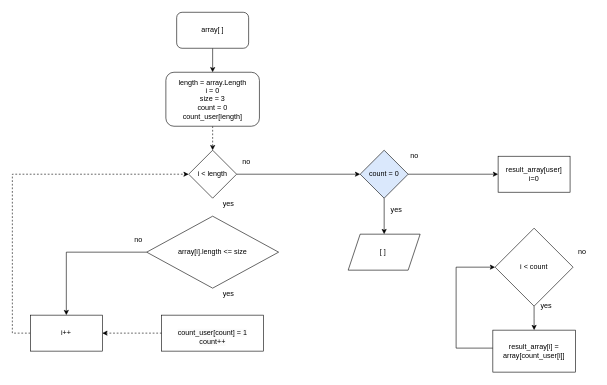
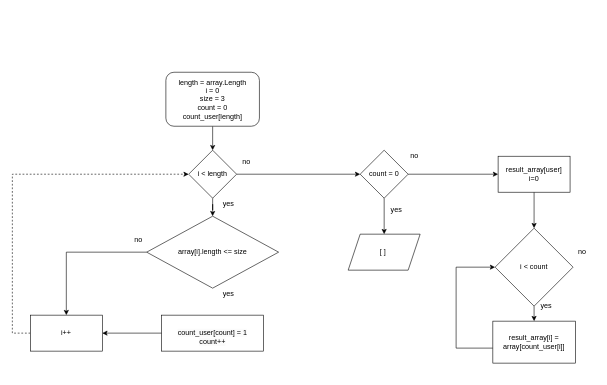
node "array[ ]": removed
edge "array[ ]" -> "length = array.Length i = 0 size = 3 count = 0 count_user[length]": removed
edge "length = array.Length i = 0 size = 3 count = 0 count_user[length]" -> "i < length": style dashed -> solid
node "count = 0": fillcolor #dae8fc -> #ffffff
edge "i < length" -> "array[i].length <= size": added
edge "result_array[user] i=0" -> "i < count": added
edge "count_user[count] = 1count++" -> "i++": style dashed -> solid
node "result_array[i] = array[count_user[i]]": moved (534, 351) -> (534, 342)
